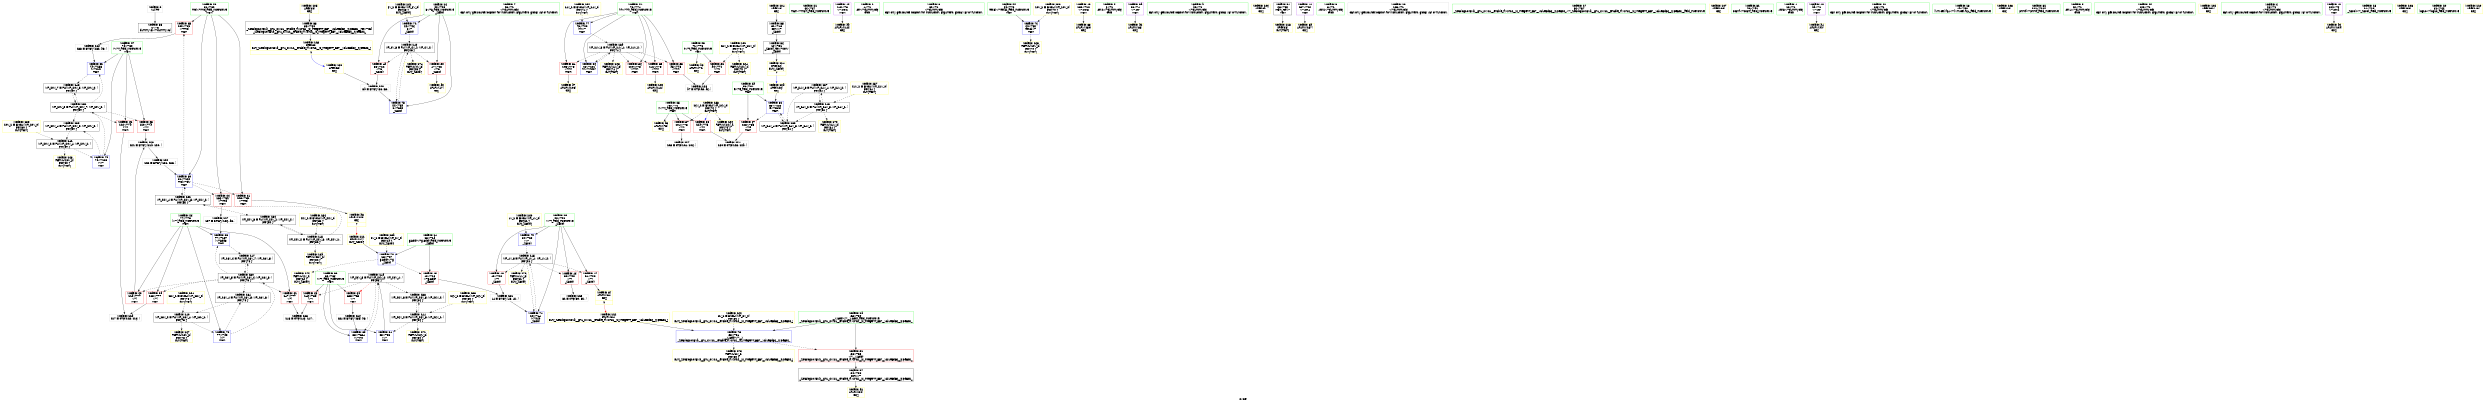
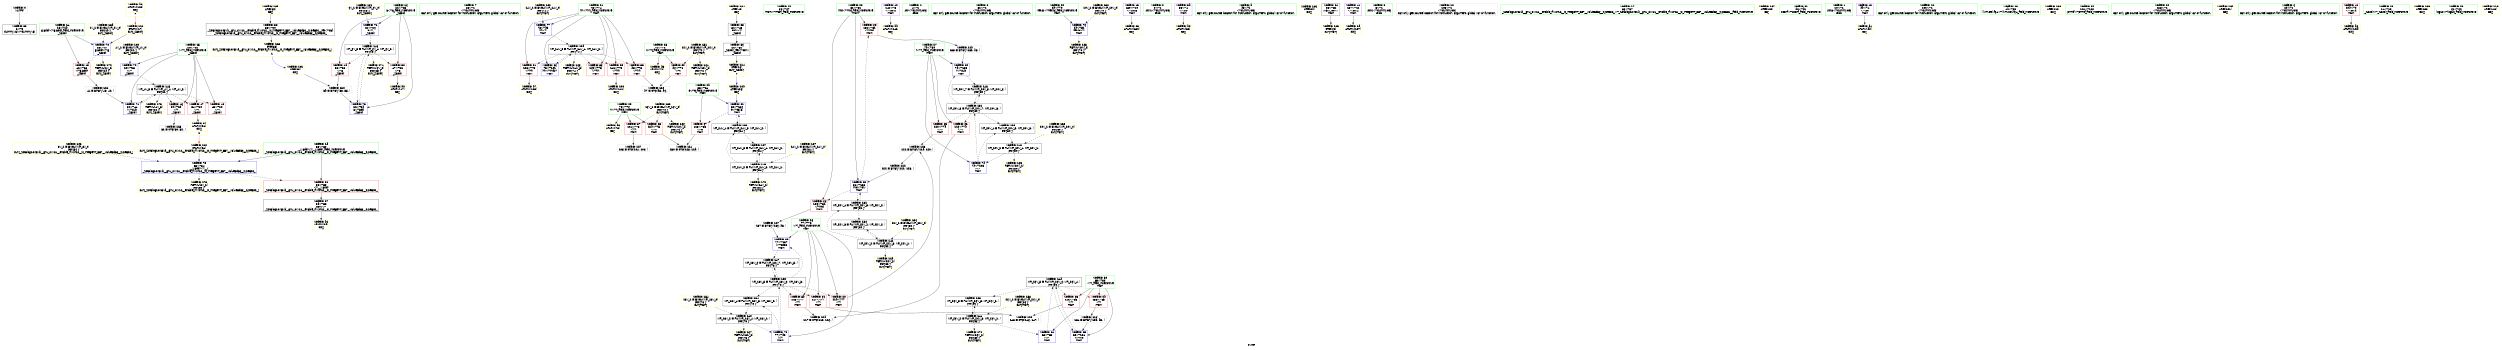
node "NodeID: 43": color yellow -> purple
node "NodeID: 5": removed
node "NodeID: 41": color purple -> red
edge "NodeID: 137" -> "NodeID: 133": reversed
edge "NodeID: 153" -> "NodeID: 58": color blue -> black
node "NodeID: 64": removed
edge "NodeID: 48" -> "NodeID: 121": removed
edge "NodeID: 84" -> "NodeID: 149": style solid -> dashed
